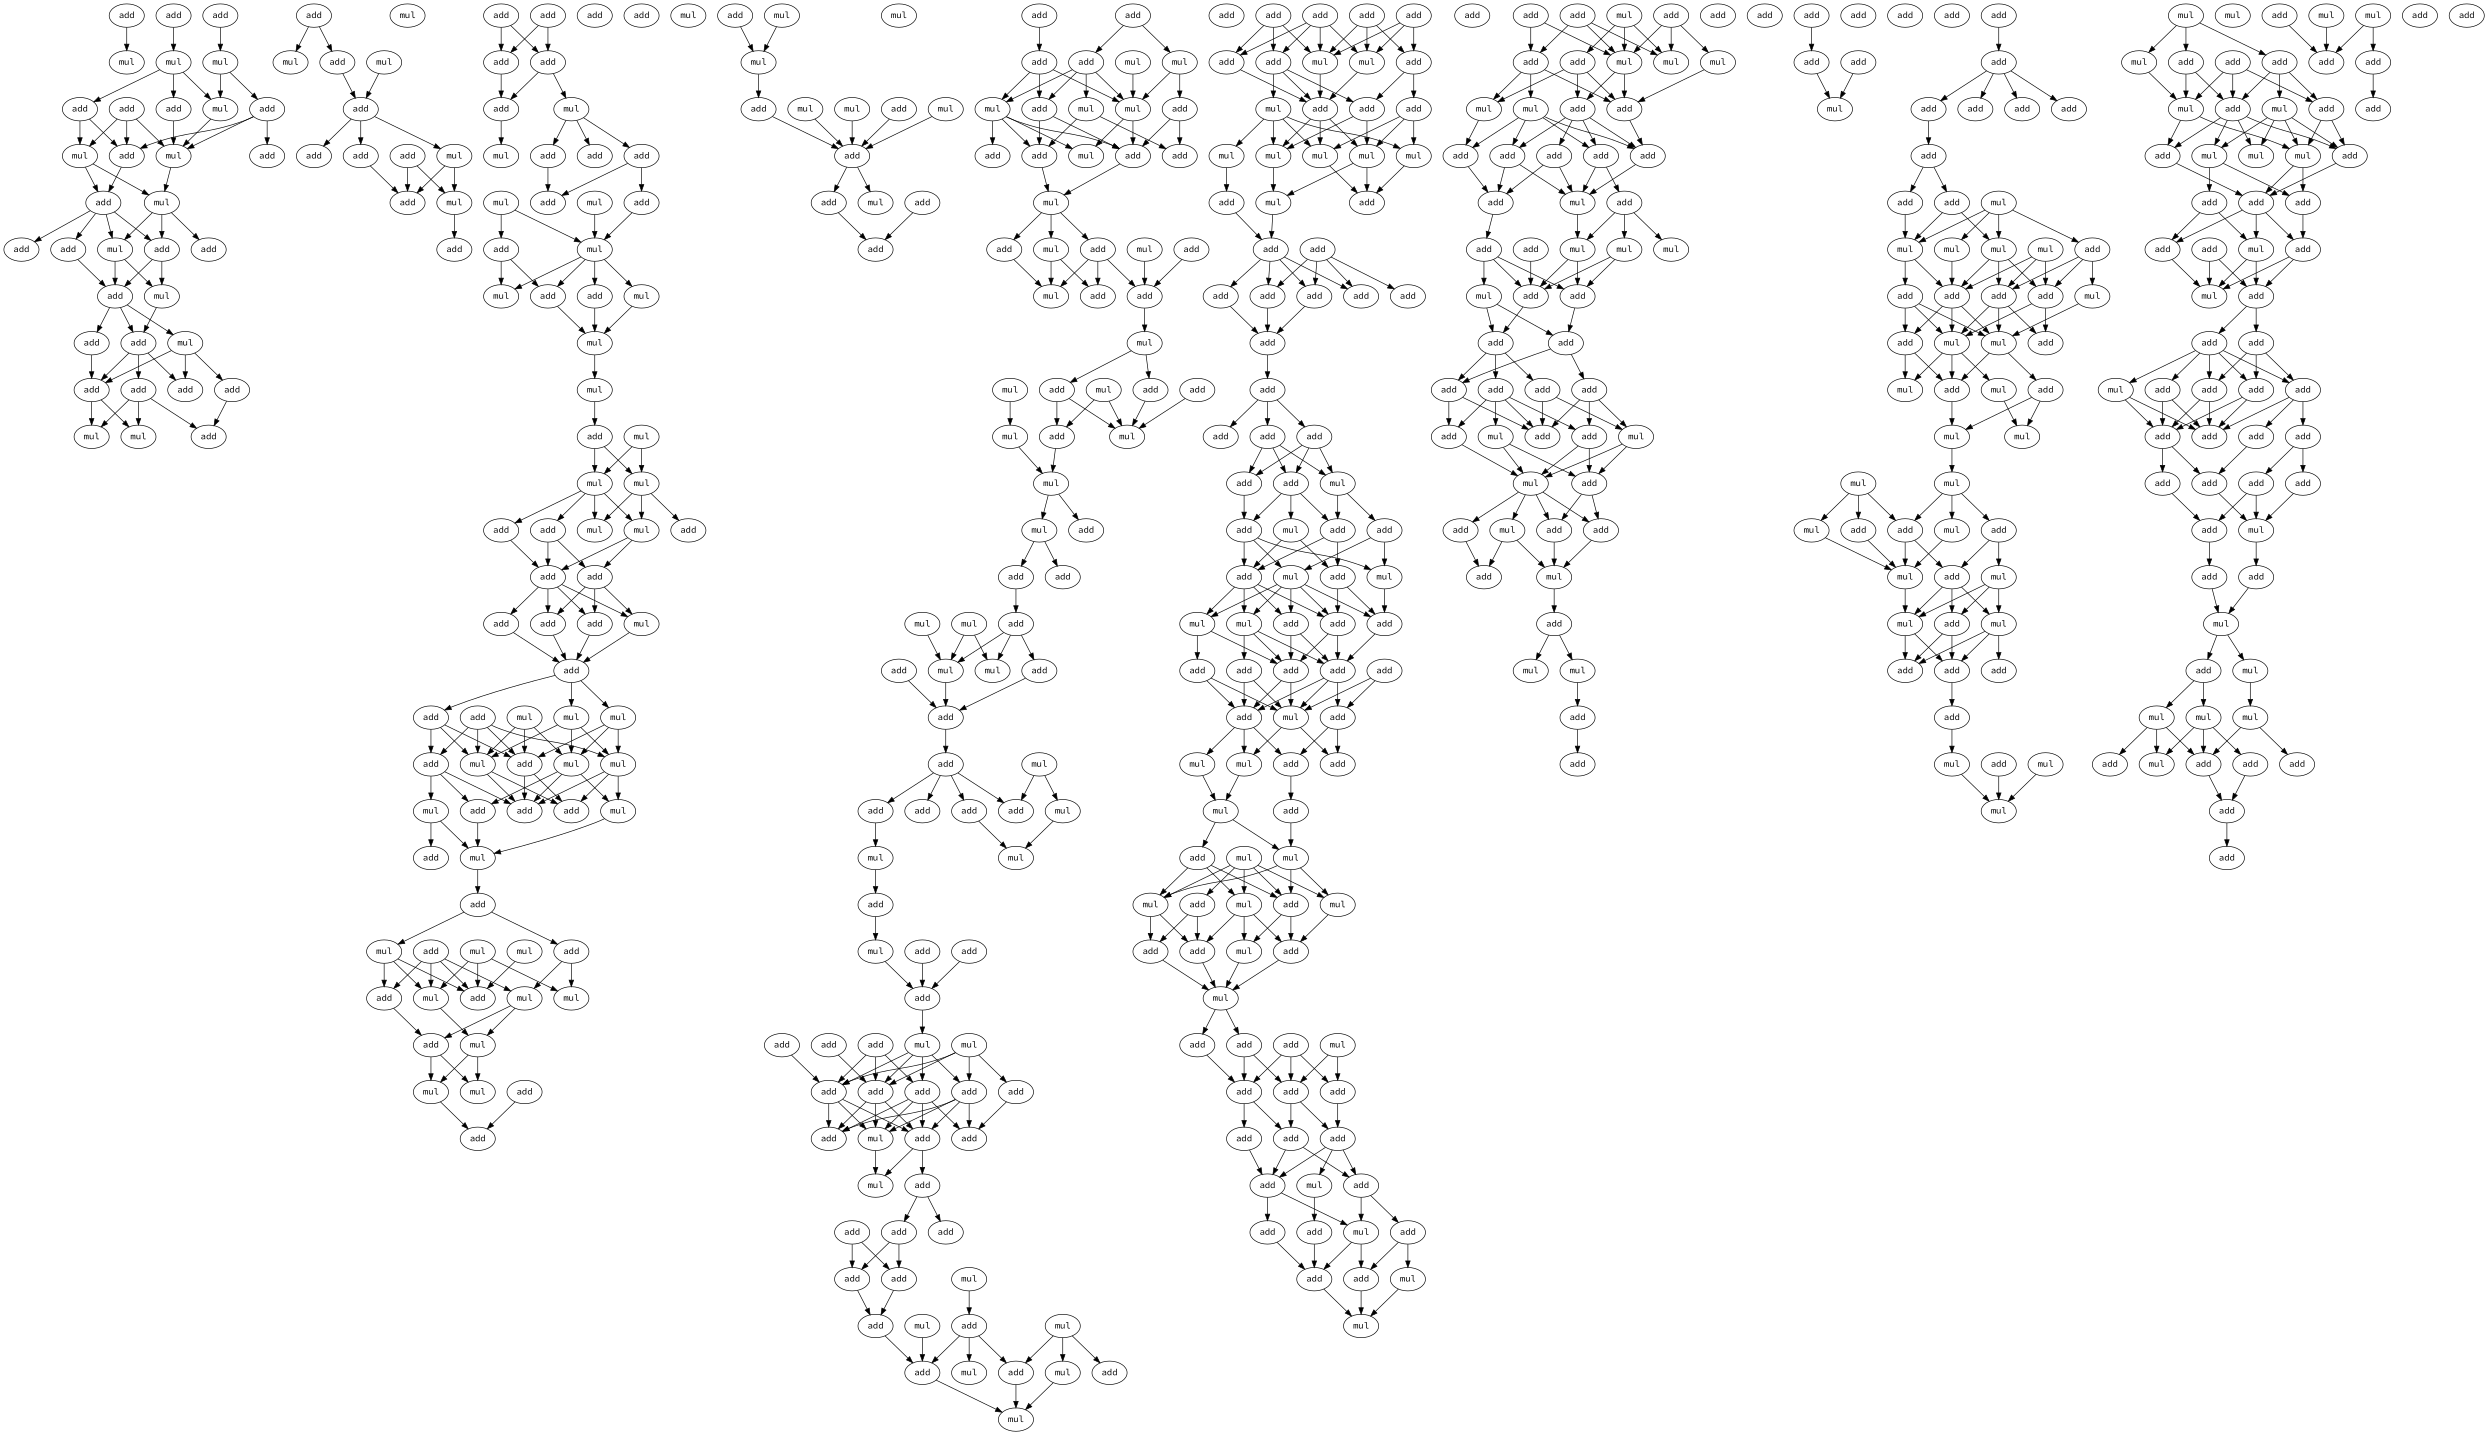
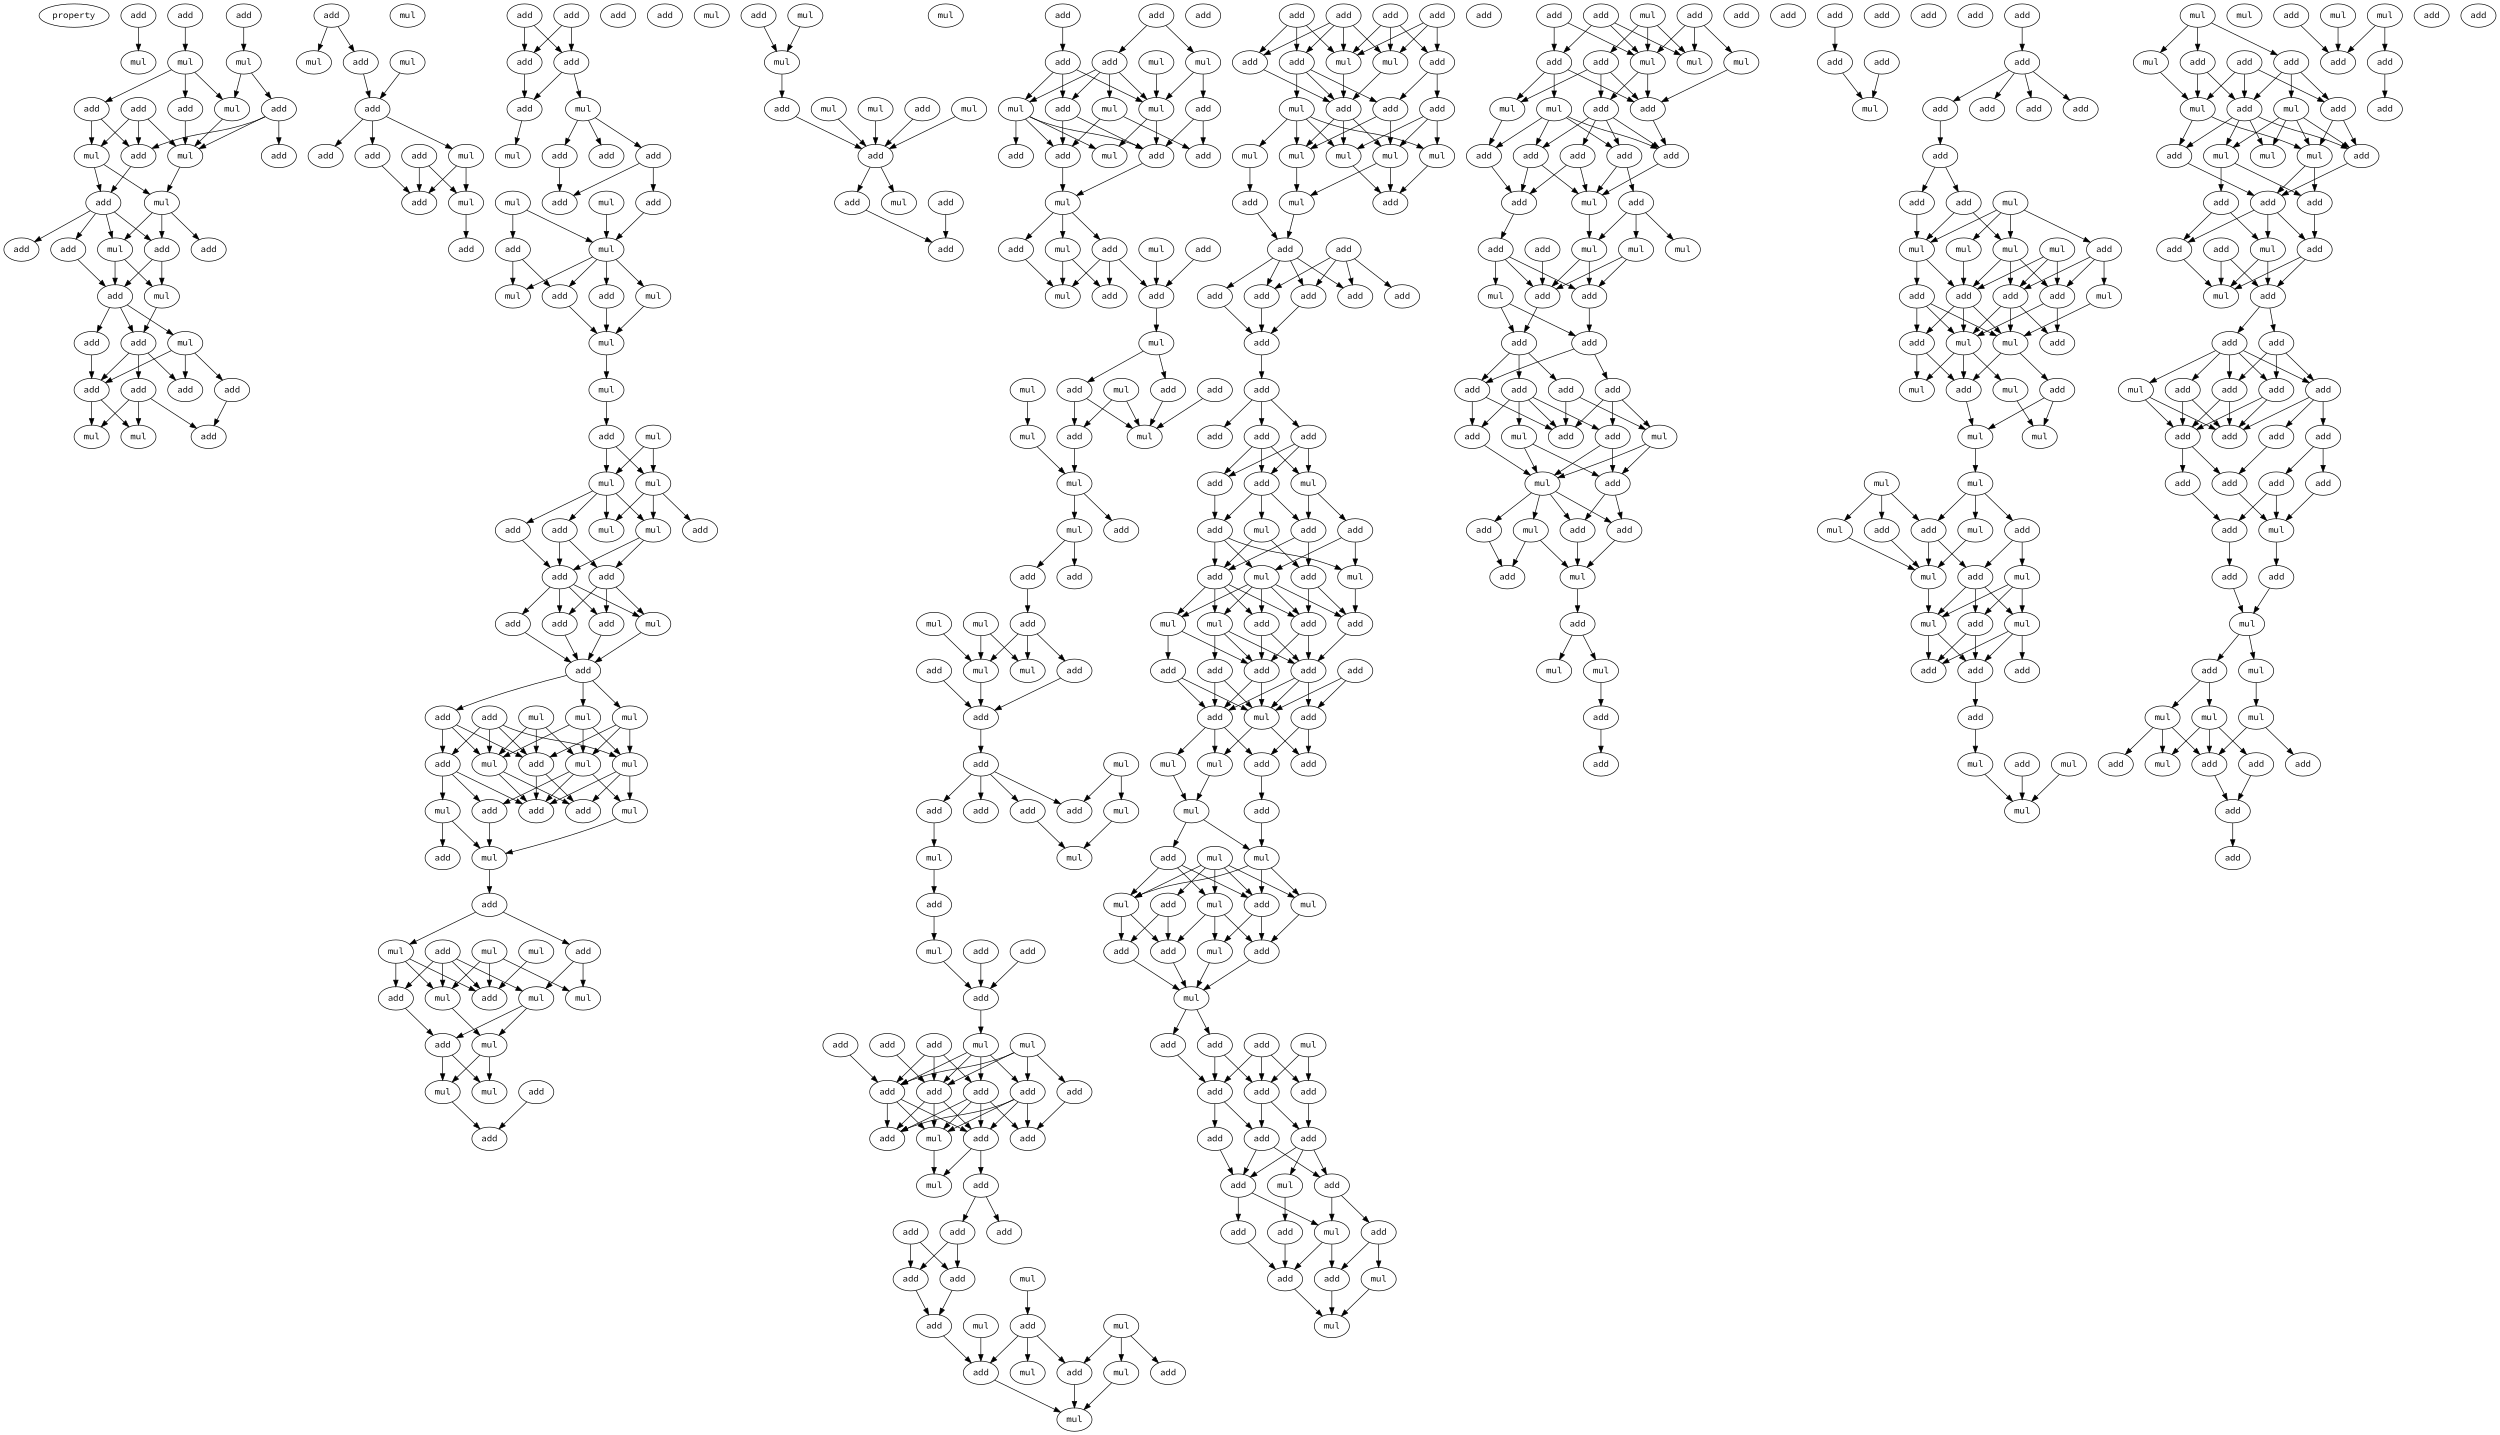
node "property": added
